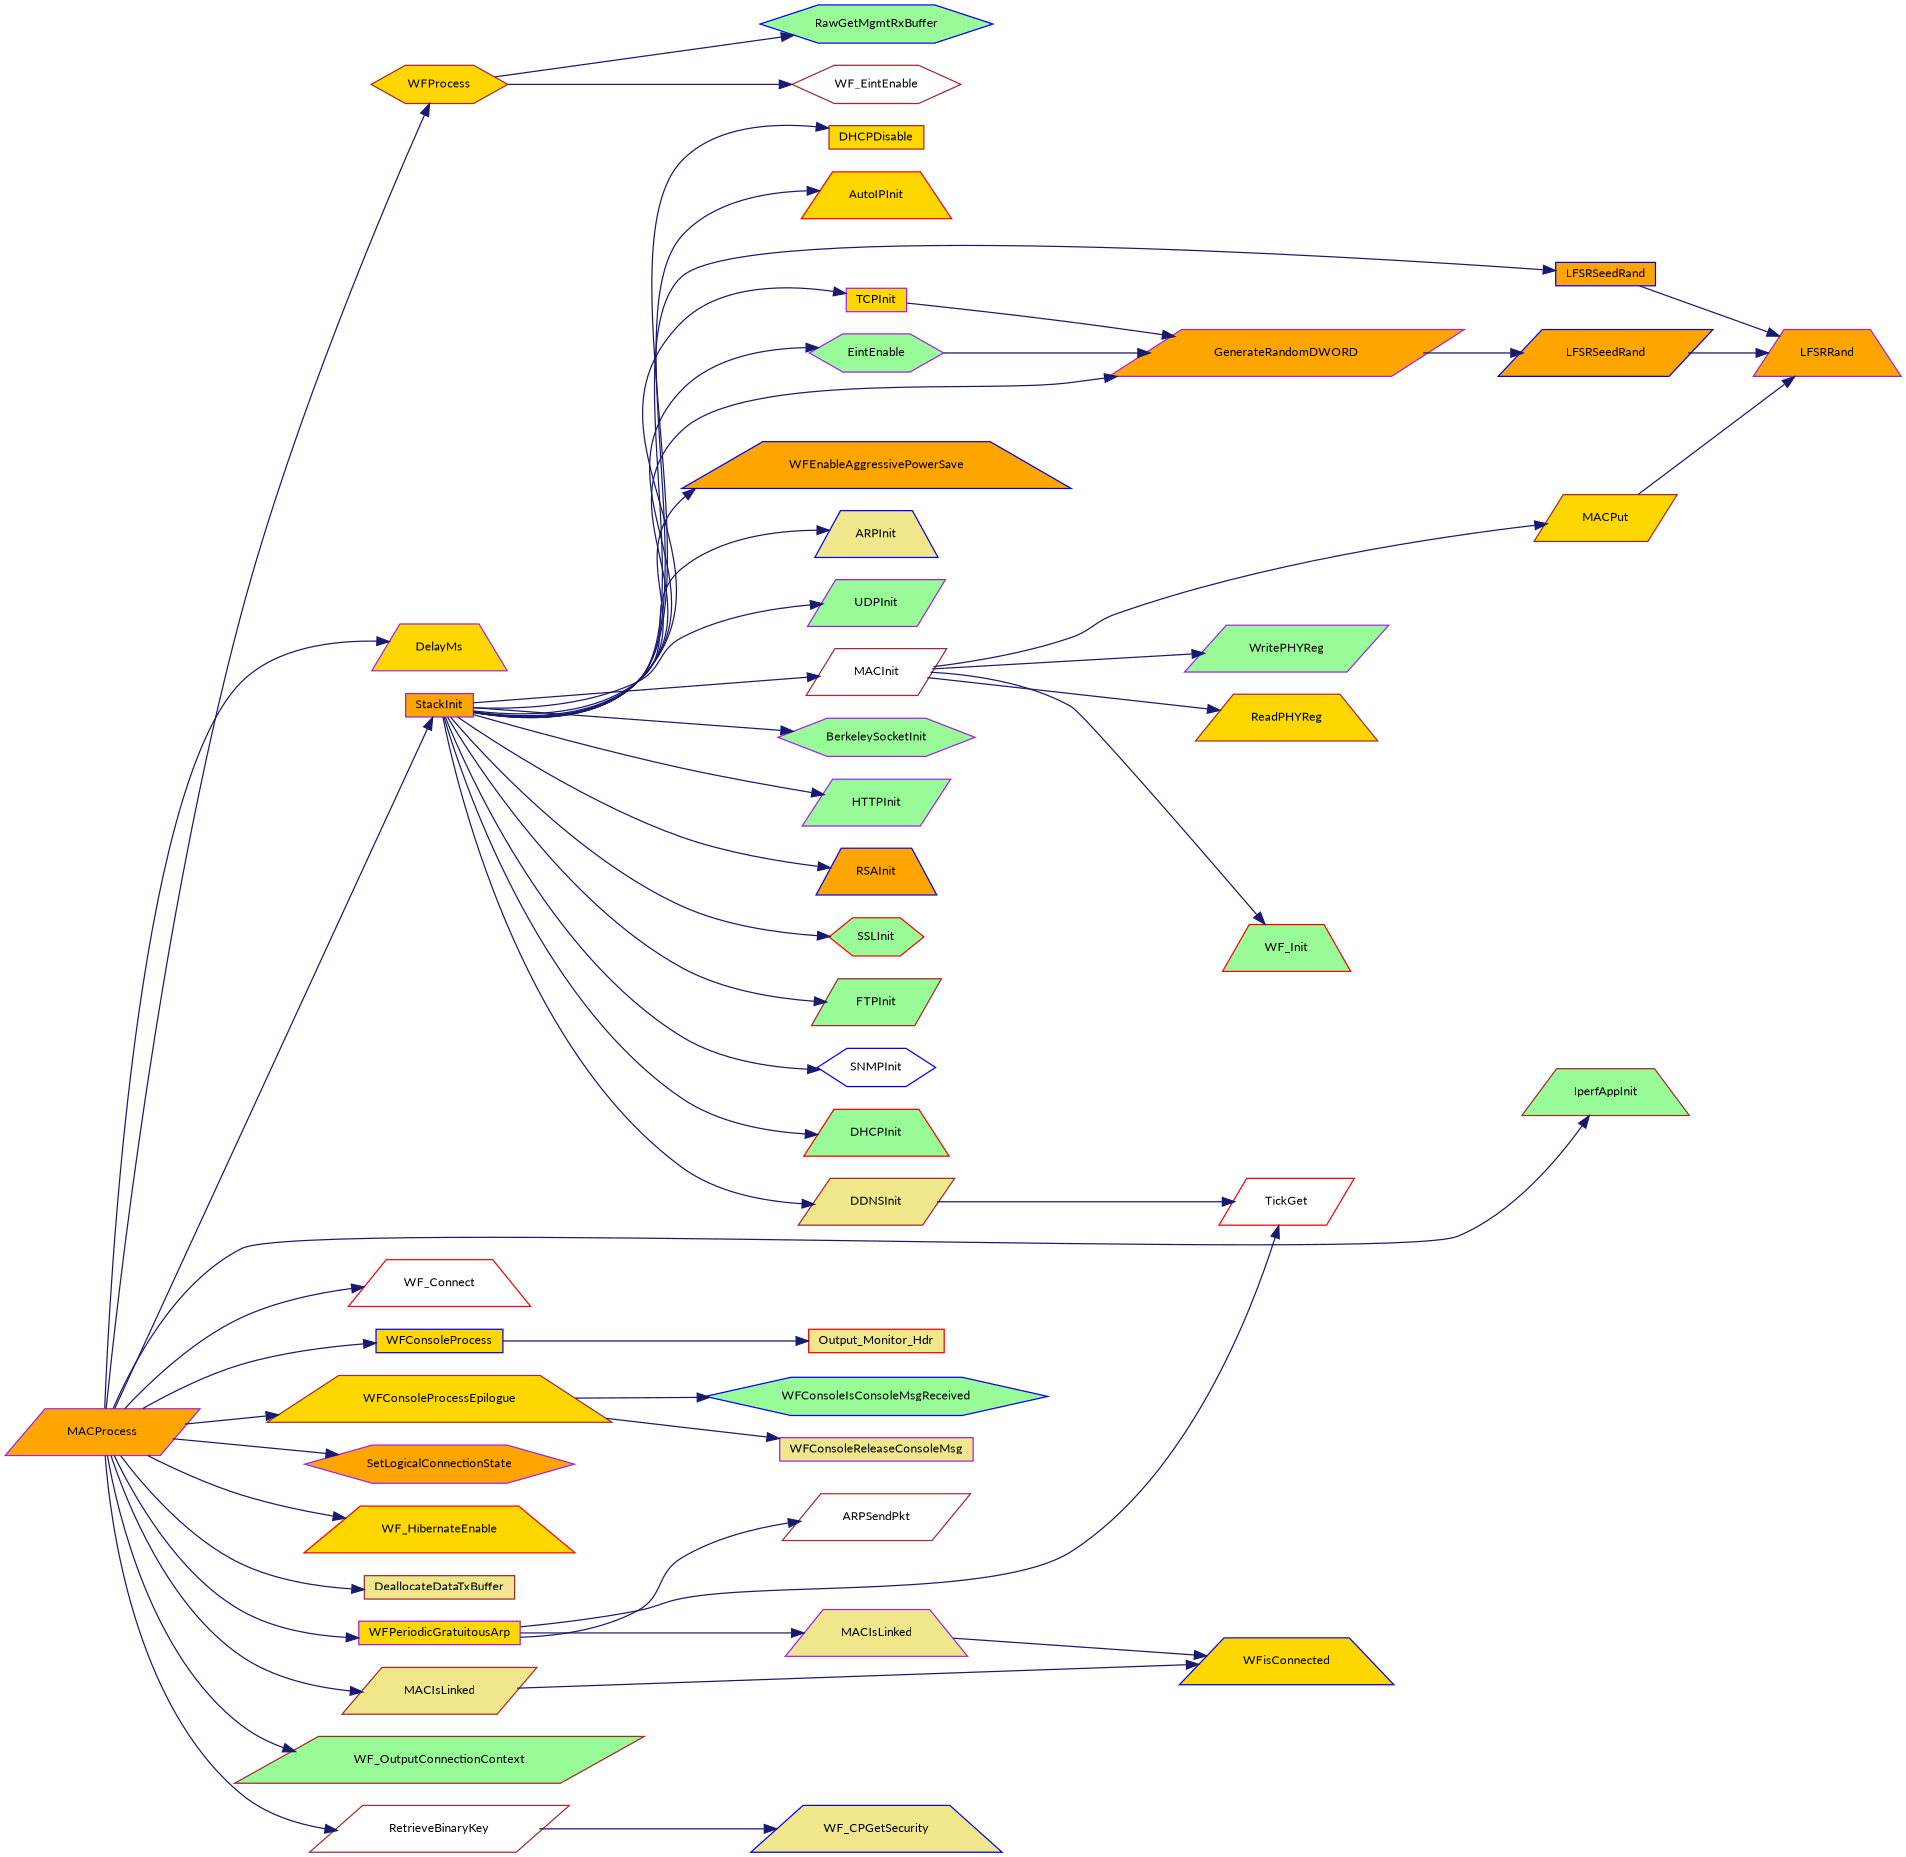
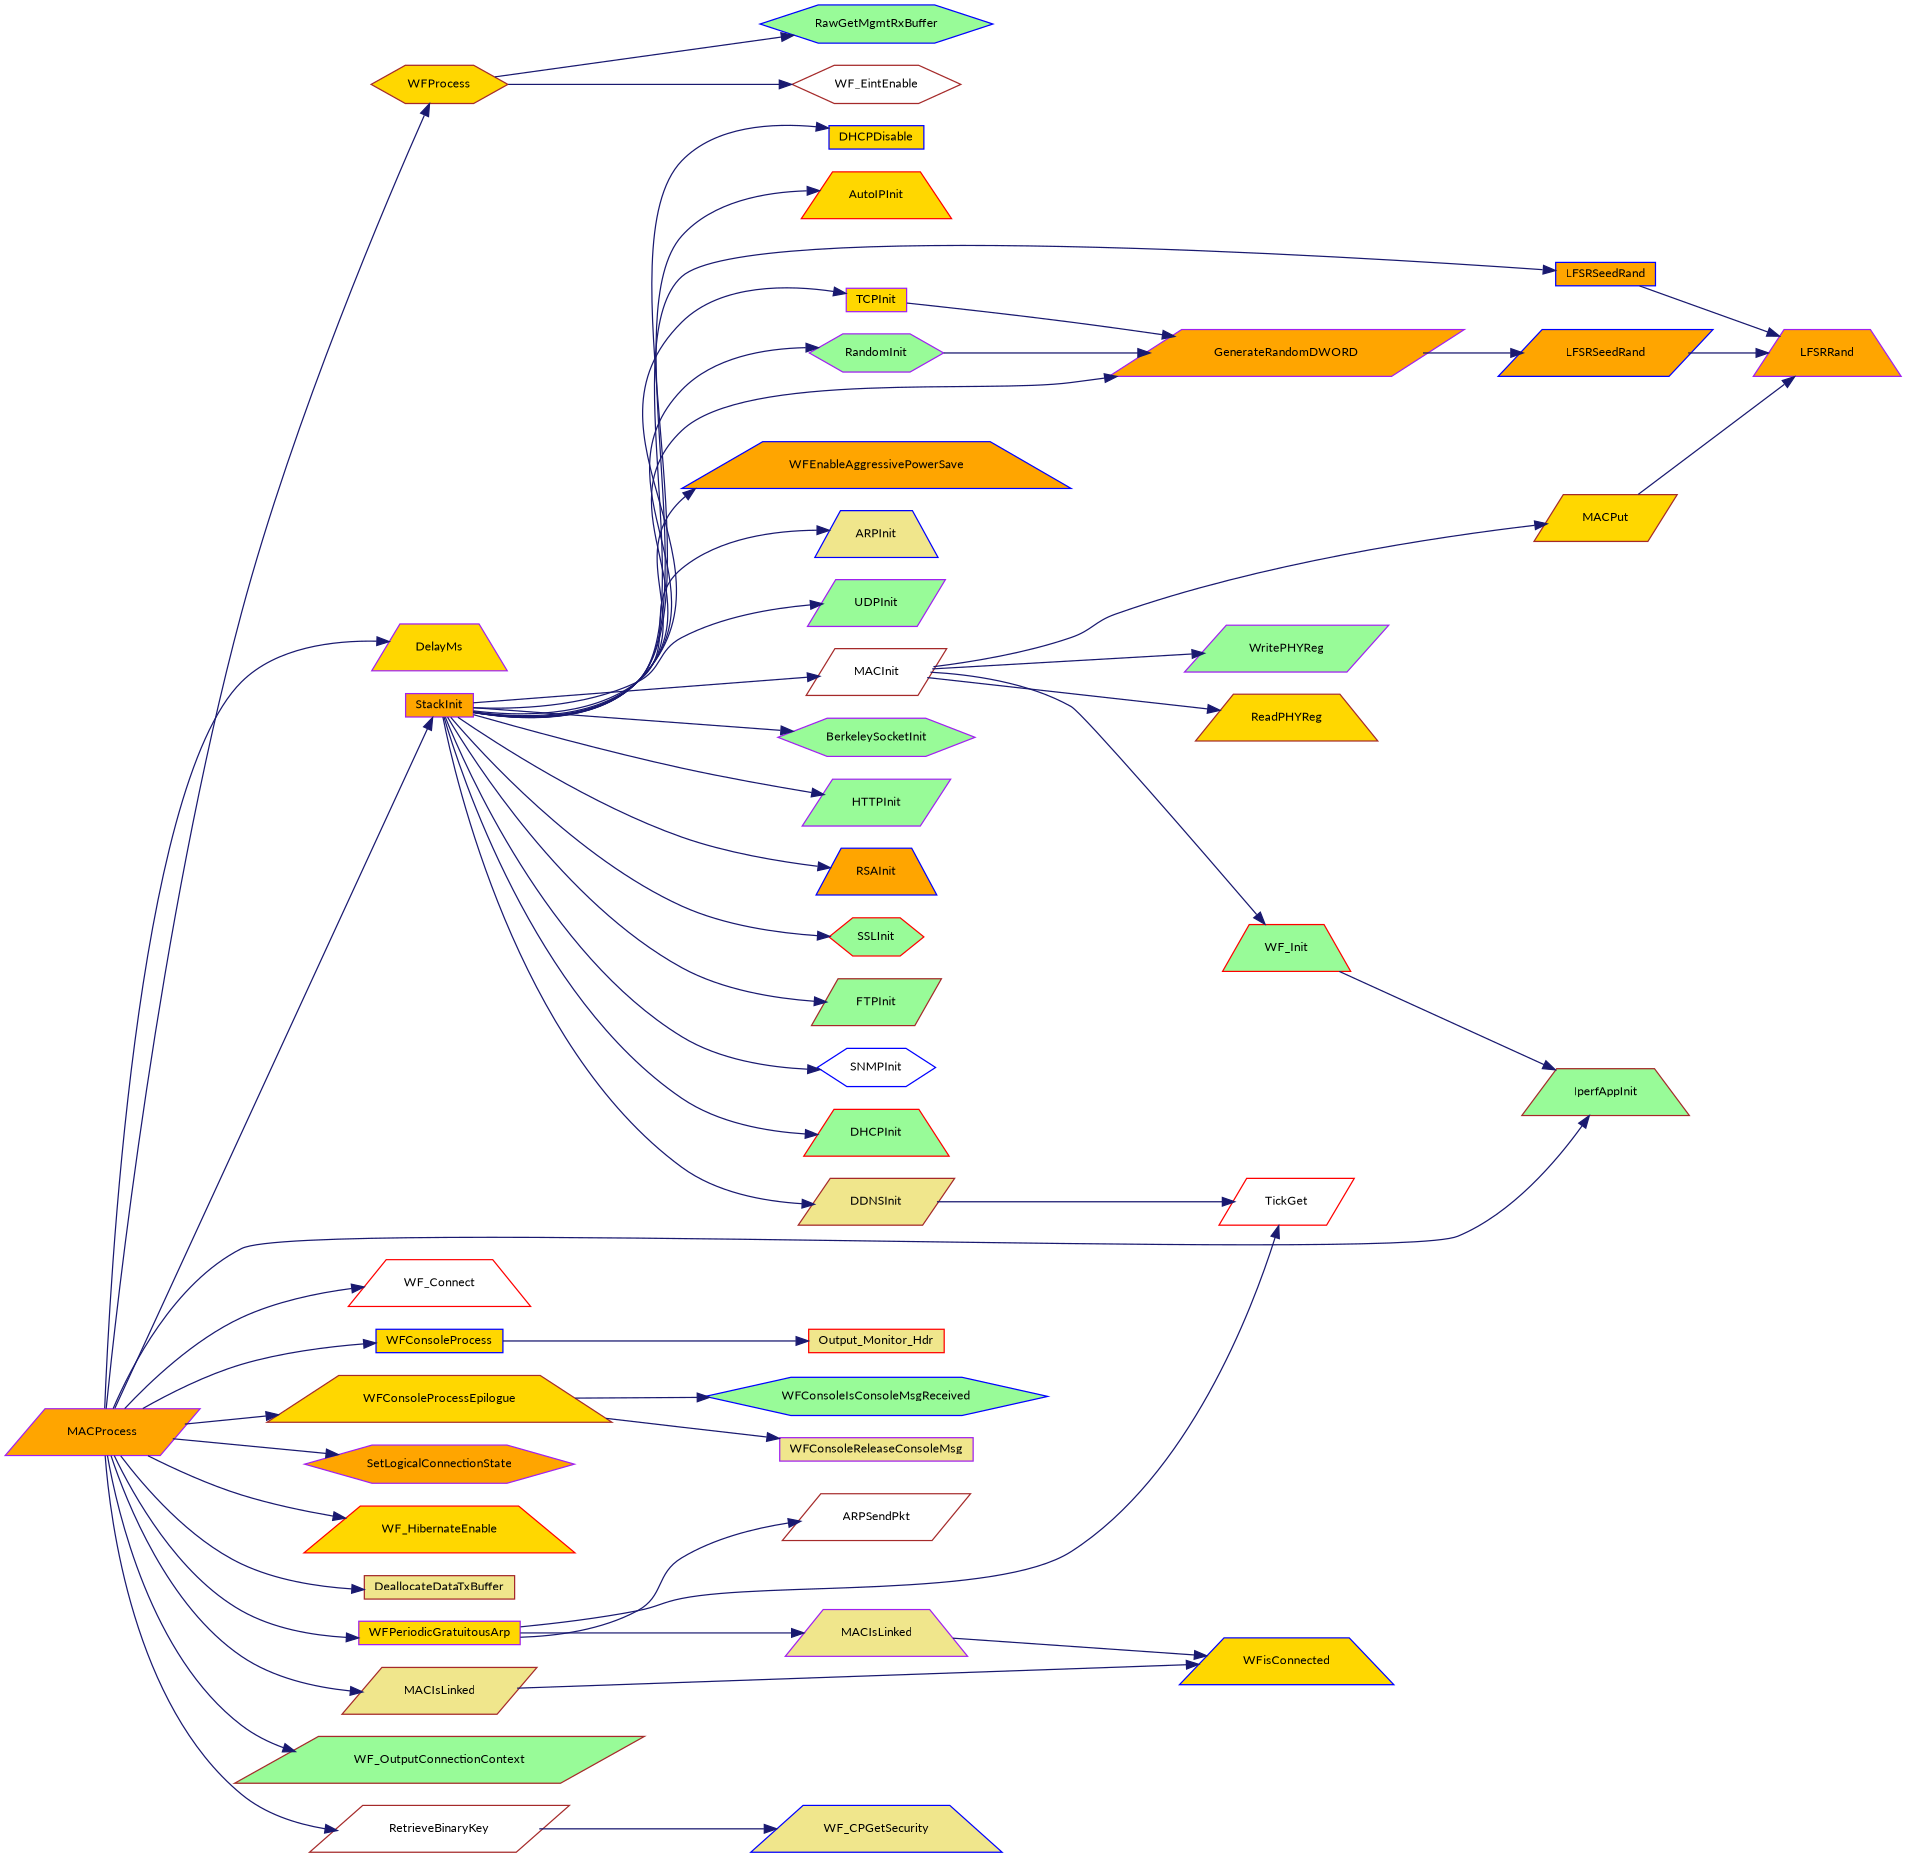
node "DHCPDisable": color brown -> blue
node "EintEnable": label "EintEnable" -> "RandomInit"
edge "WF_Init" -> "IperfAppInit": added
